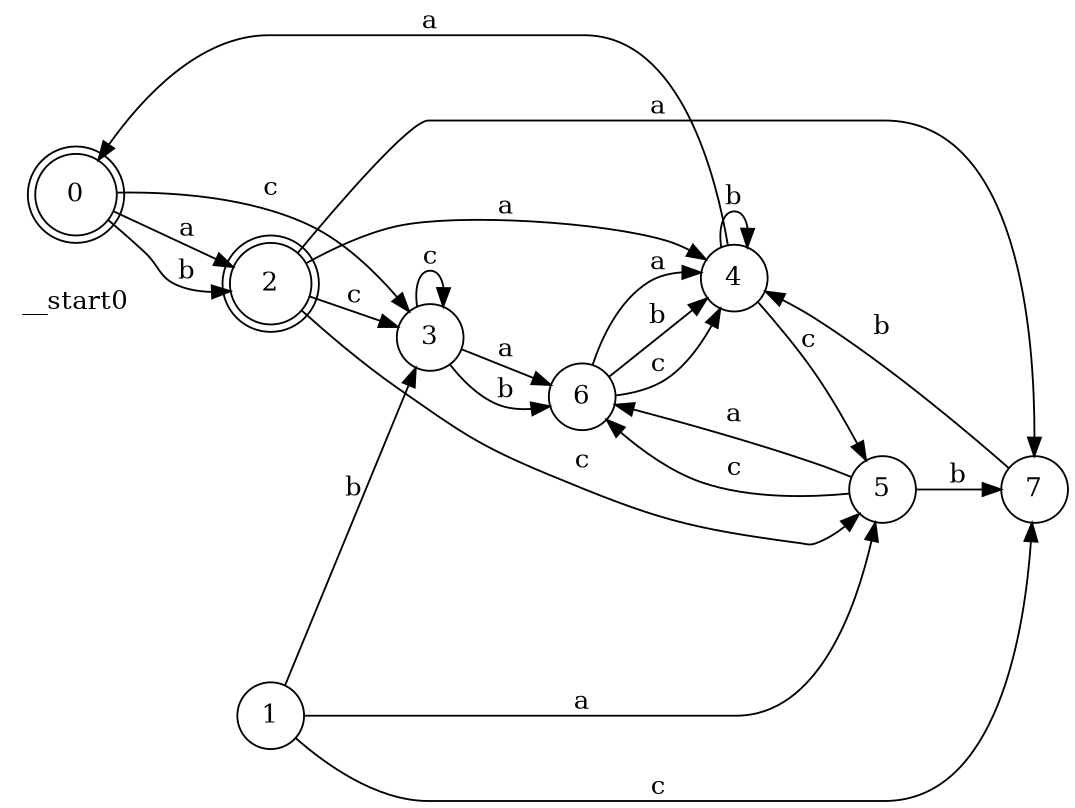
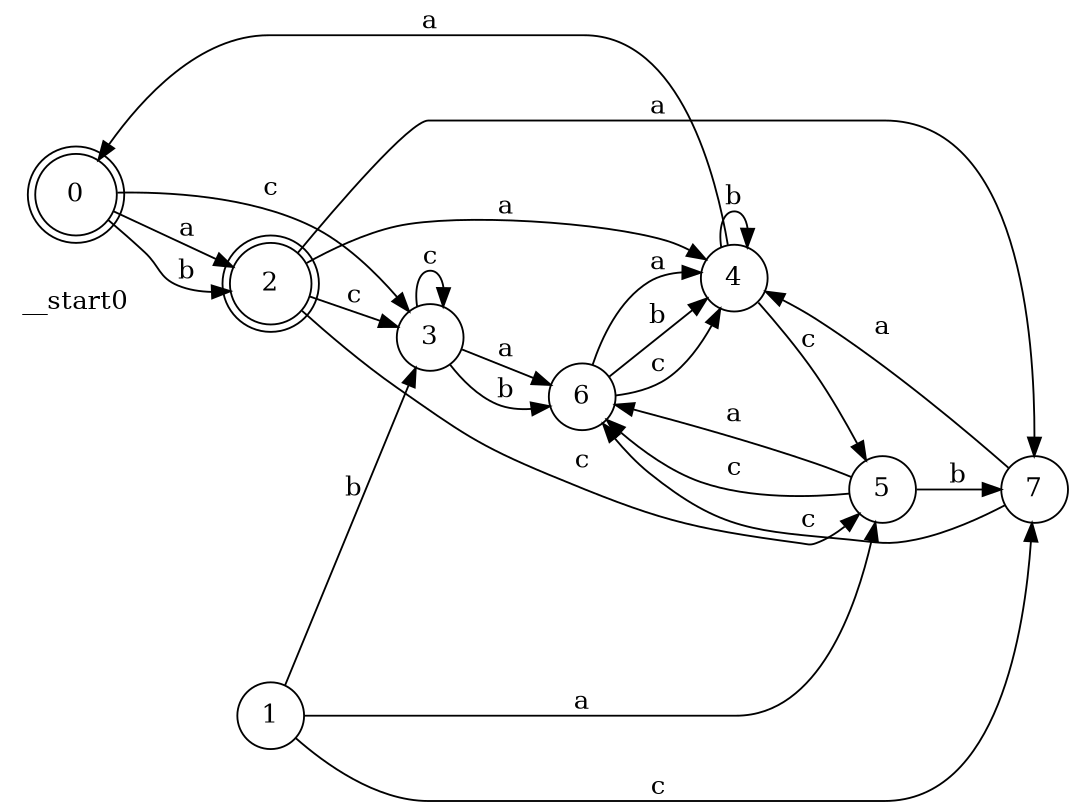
edge "7" -> "4": label "b" -> "a"
edge "7" -> "6": added, label "c"
